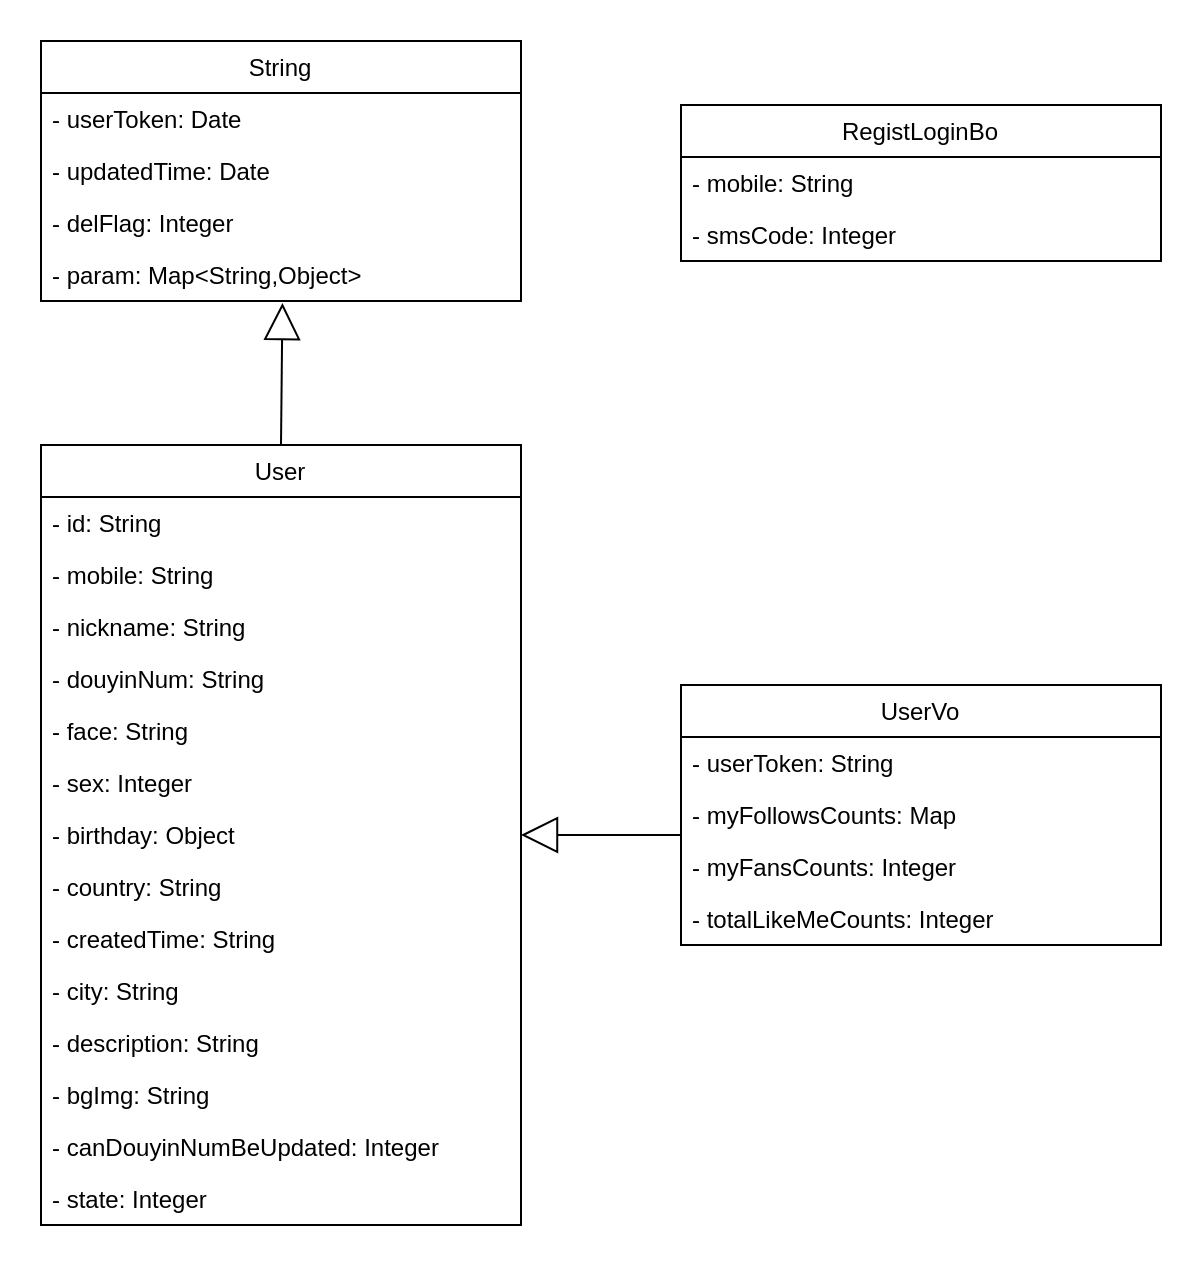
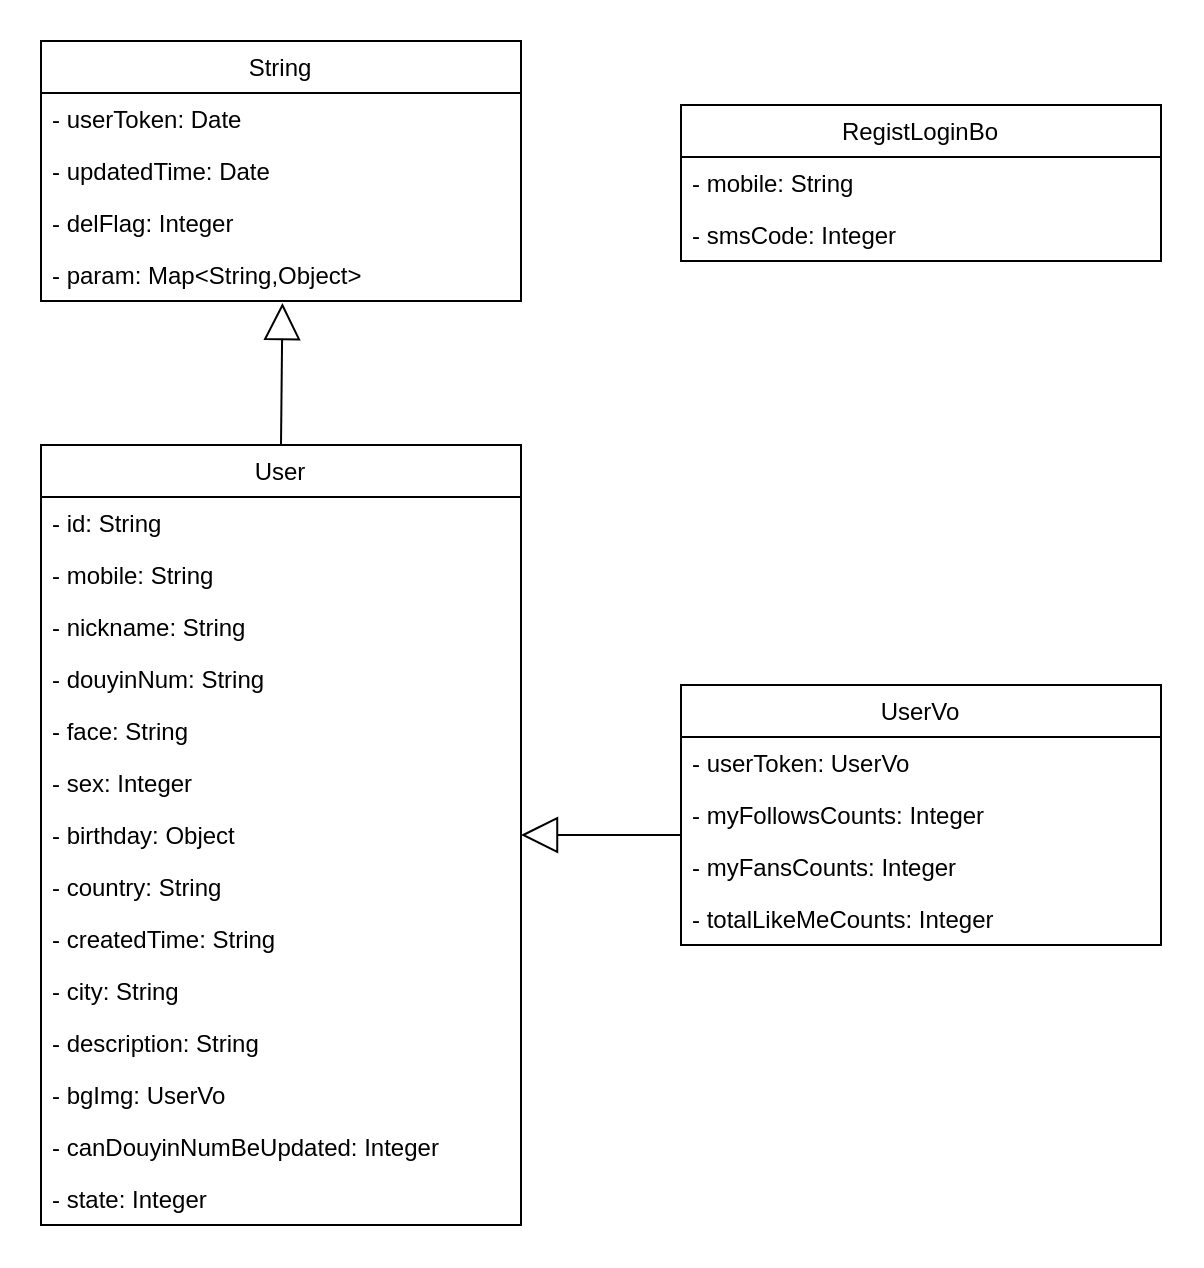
node "- userToken: String": label "- userToken: String" -> "- userToken: UserVo"
node "- myFollowsCounts: Map": label "- myFollowsCounts: Map" -> "- myFollowsCounts: Integer"
node "- bgImg: String": label "- bgImg: String" -> "- bgImg: UserVo"
